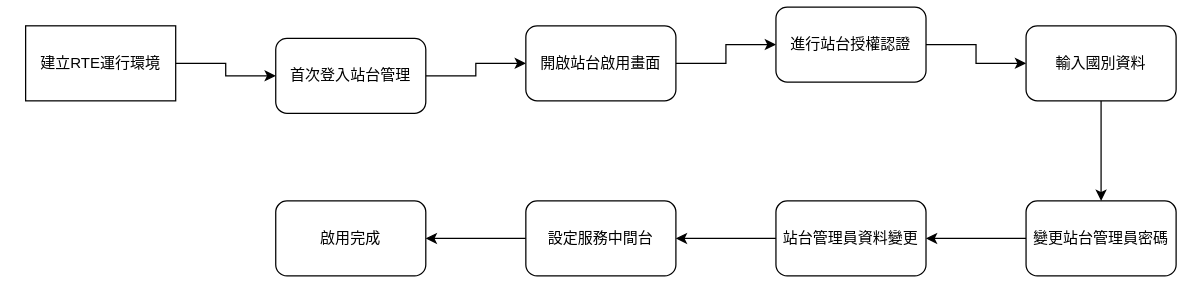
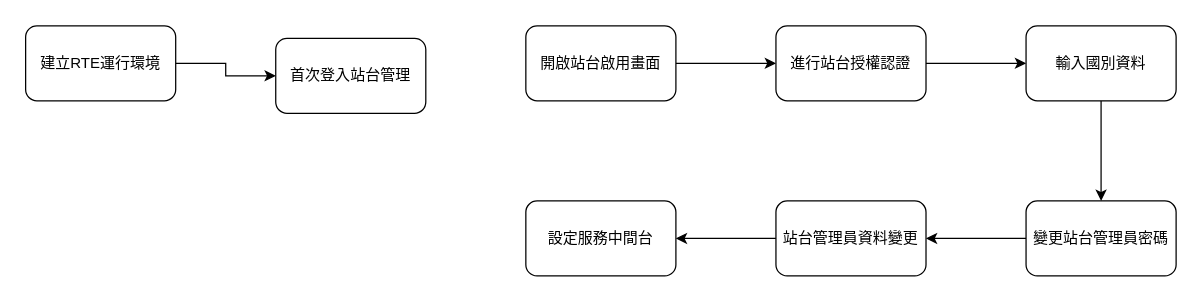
node "進行站台授權認證": moved (851, 44) -> (851, 63)
node "建立RTE運行環境": shape rectangle -> rounded rectangle
edge "首次登入站台管理" -> "開啟站台啟用畫面": removed
node "啟用完成": removed
edge "設定服務中間台" -> "啟用完成": removed
